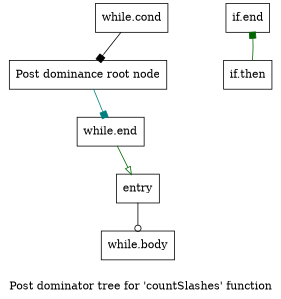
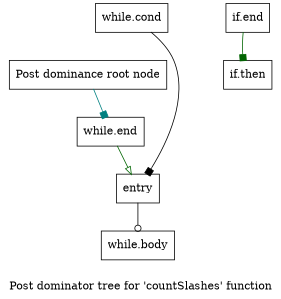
edge "while.cond" -> "Post dominance root node": now "while.cond" -> "entry"
edge "if.then" -> "if.end": reversed
